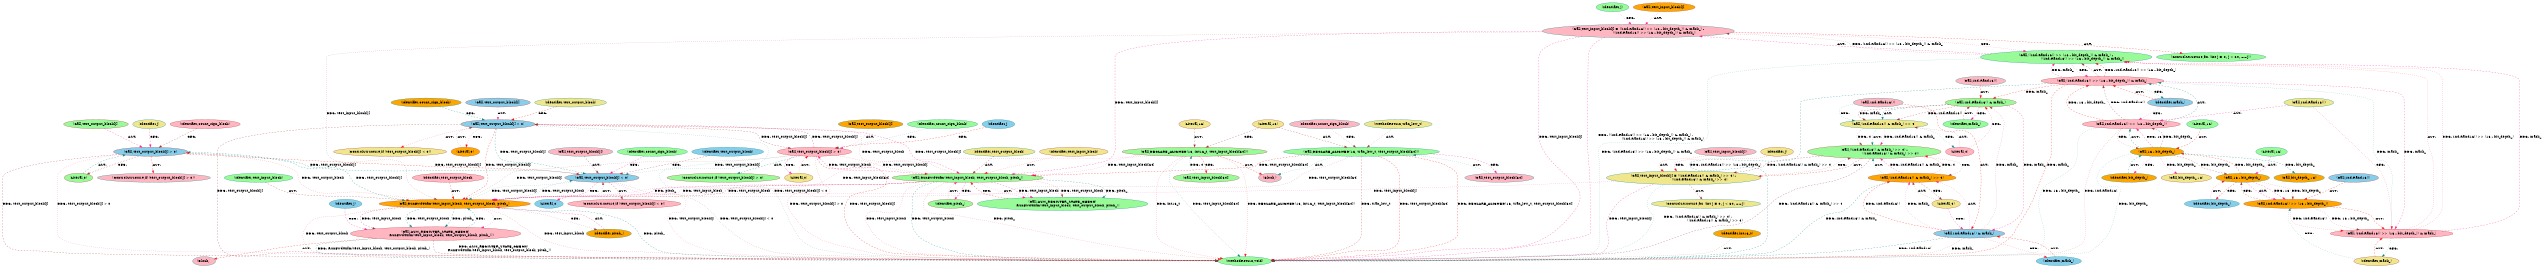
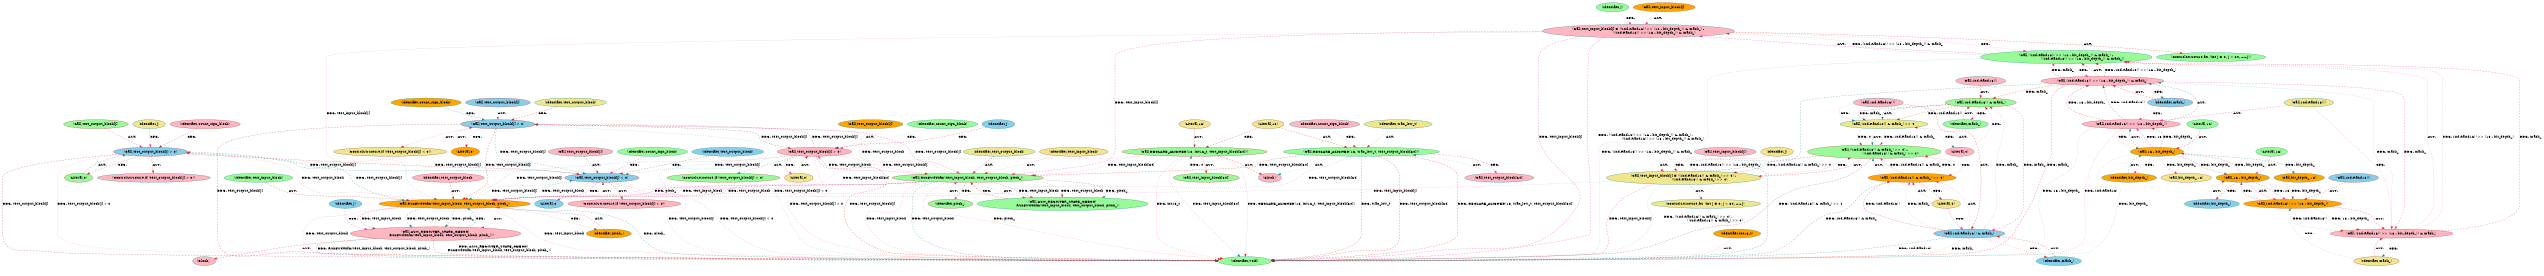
node "(MethodReturn,tran_low_t)": label "(MethodReturn,tran_low_t)" -> "(Identifier,tran_low_t)"
edge "(Call,DECLARE_ALIGNED(16, int16_t, test_input_block[64]))" -> "(Call,test_input_block[64])": label "CFG: " -> "AST: "
node "(MethodReturn,void)": label "(MethodReturn,void)" -> "(Identifier,void)"
